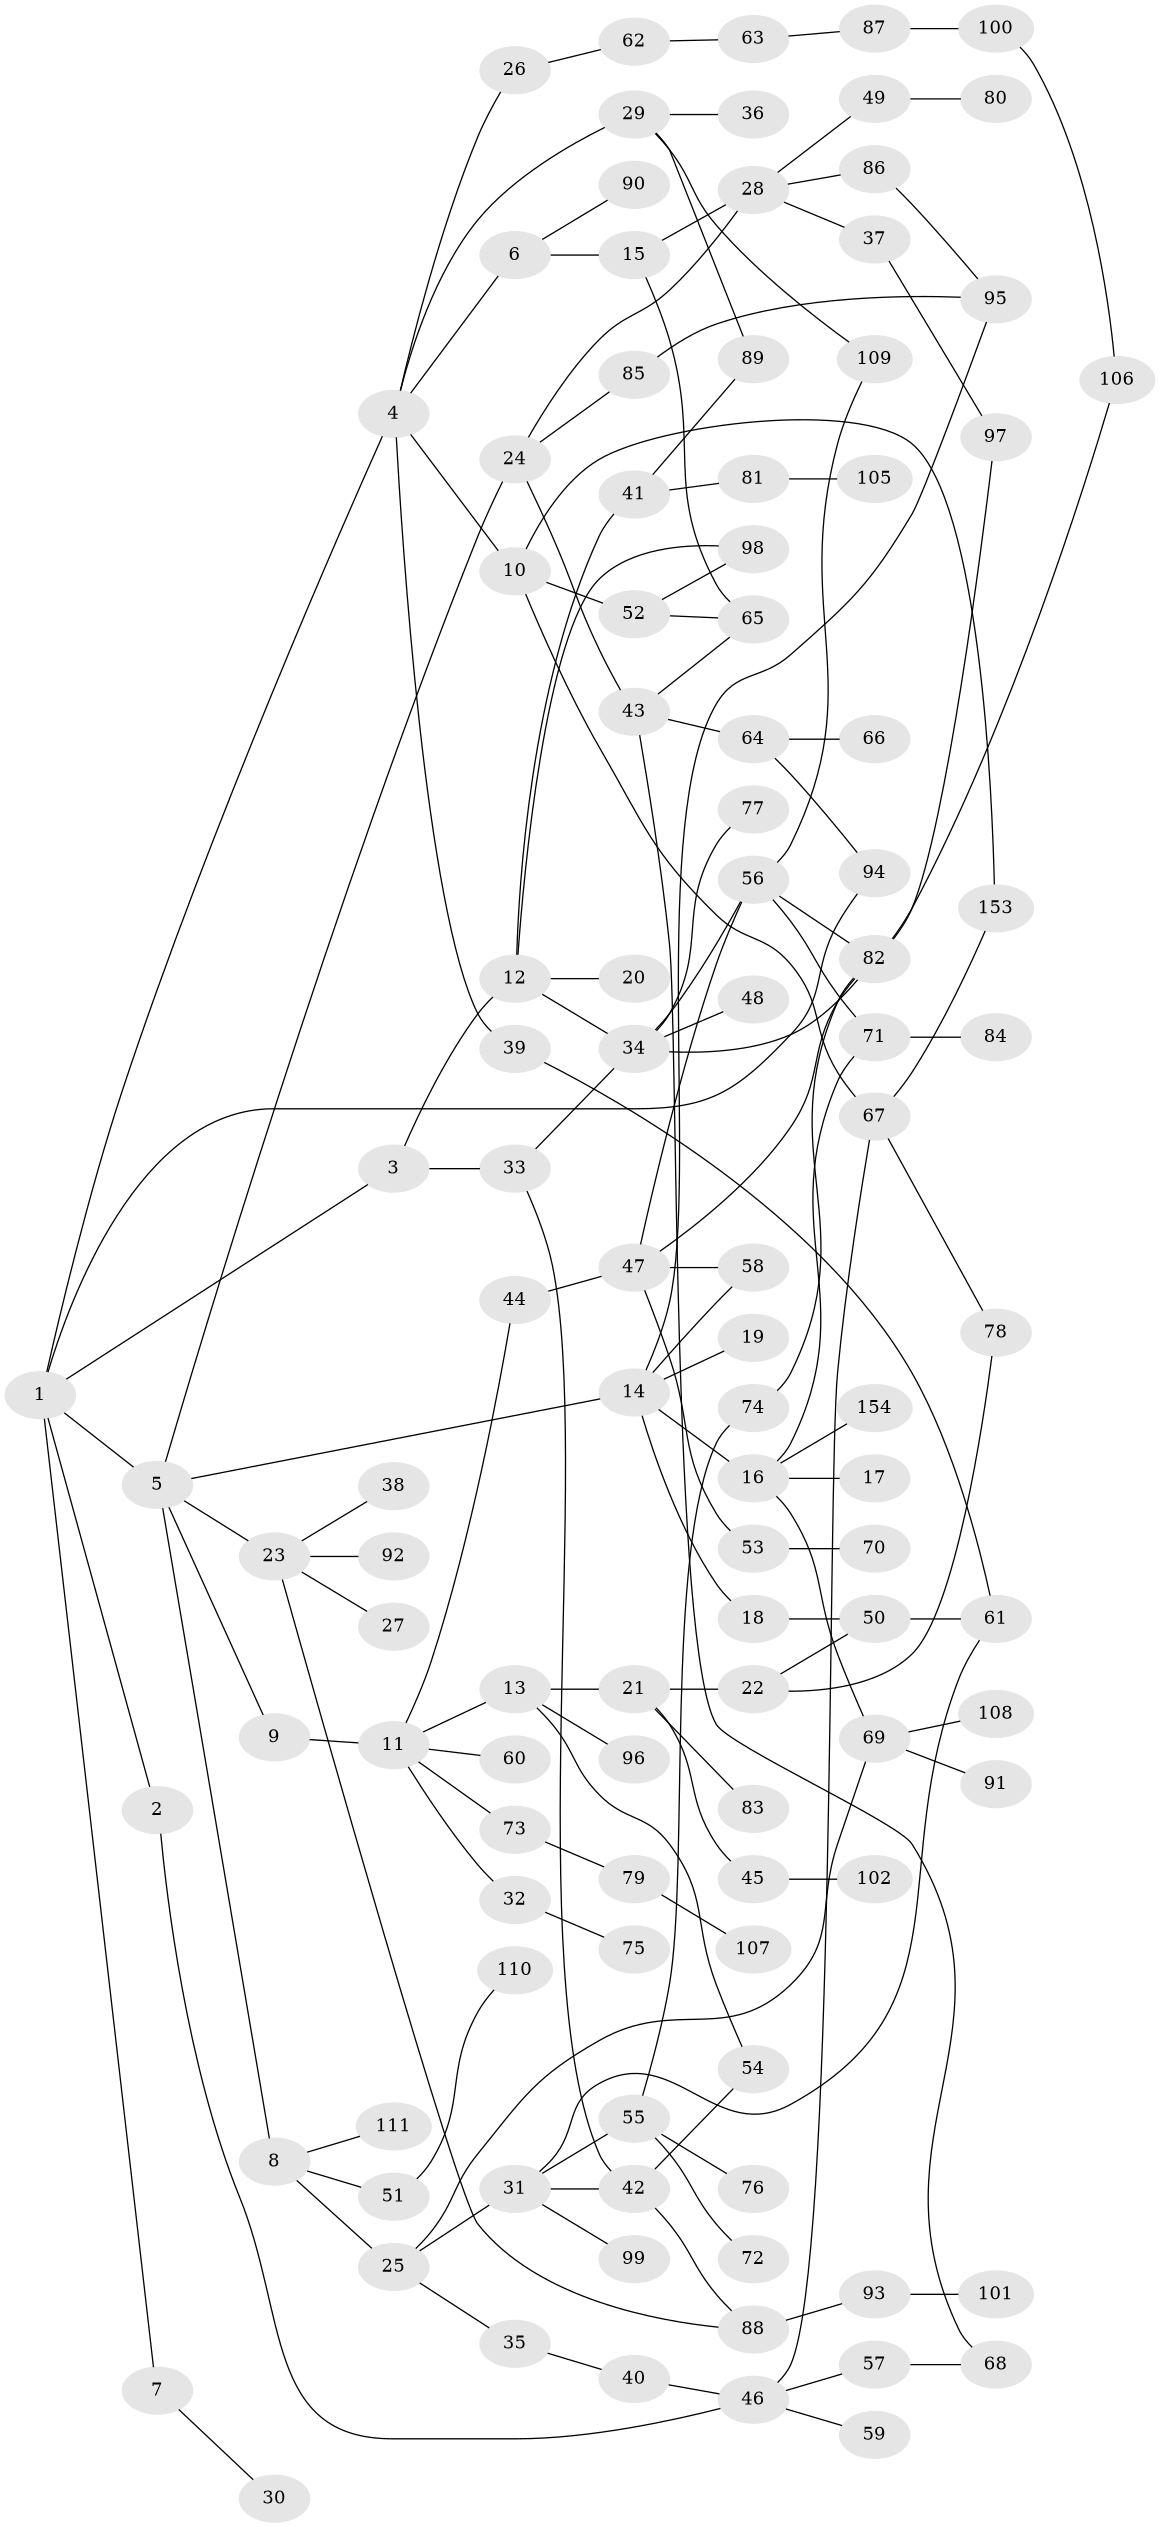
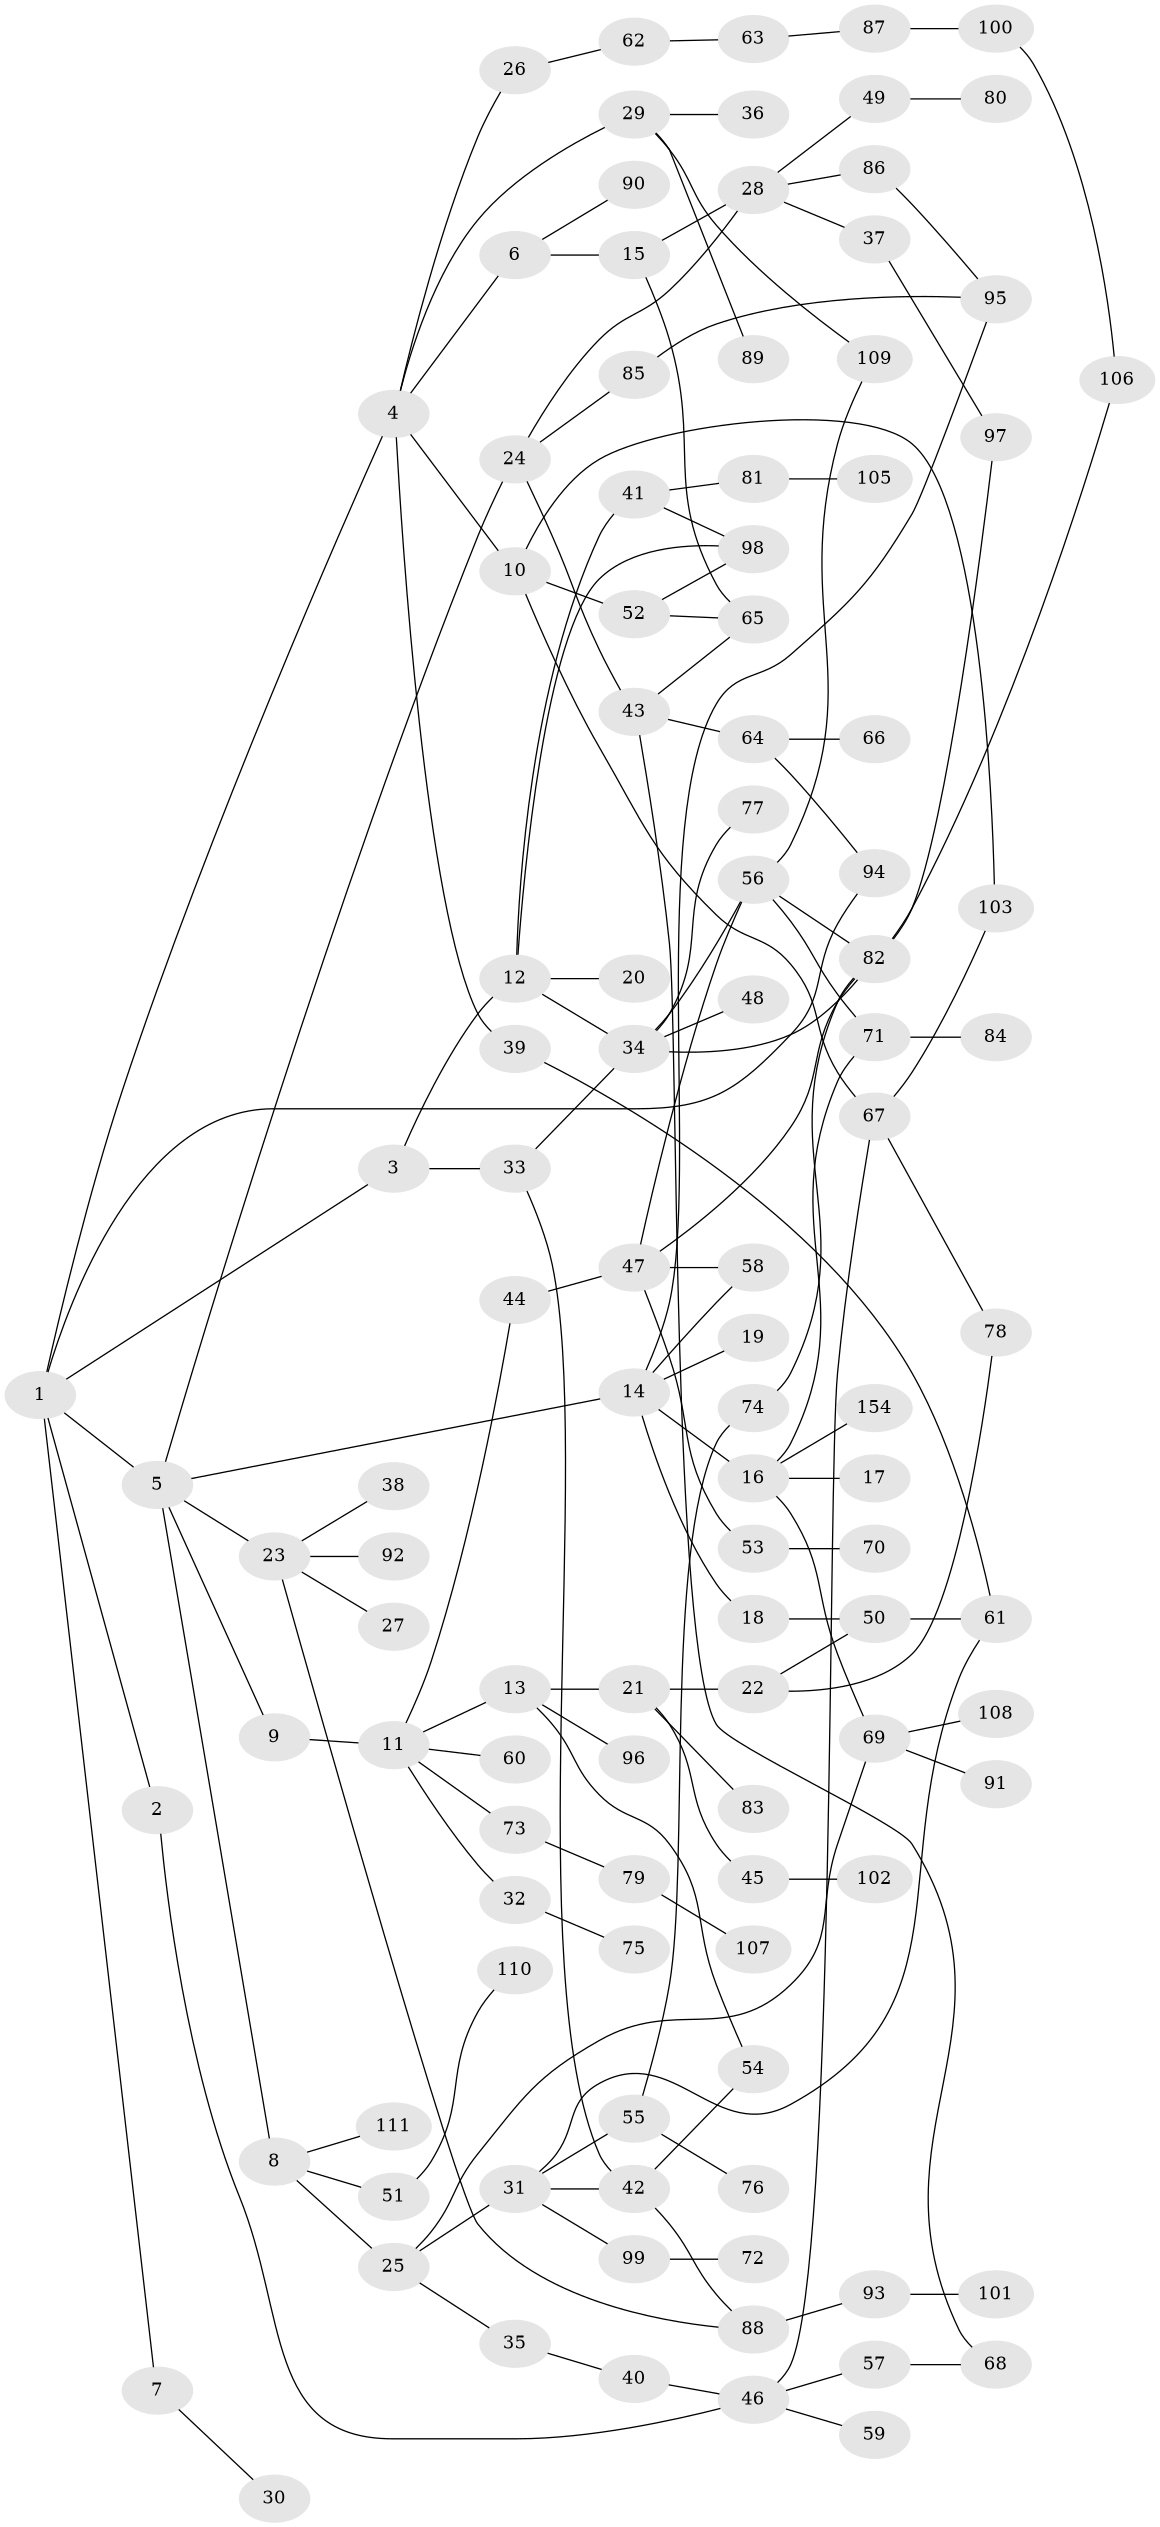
edge "89" -- "41": now "98" -- "41"
node "153": label "153" -> "103"
edge "55" -- "72": now "99" -- "72"
